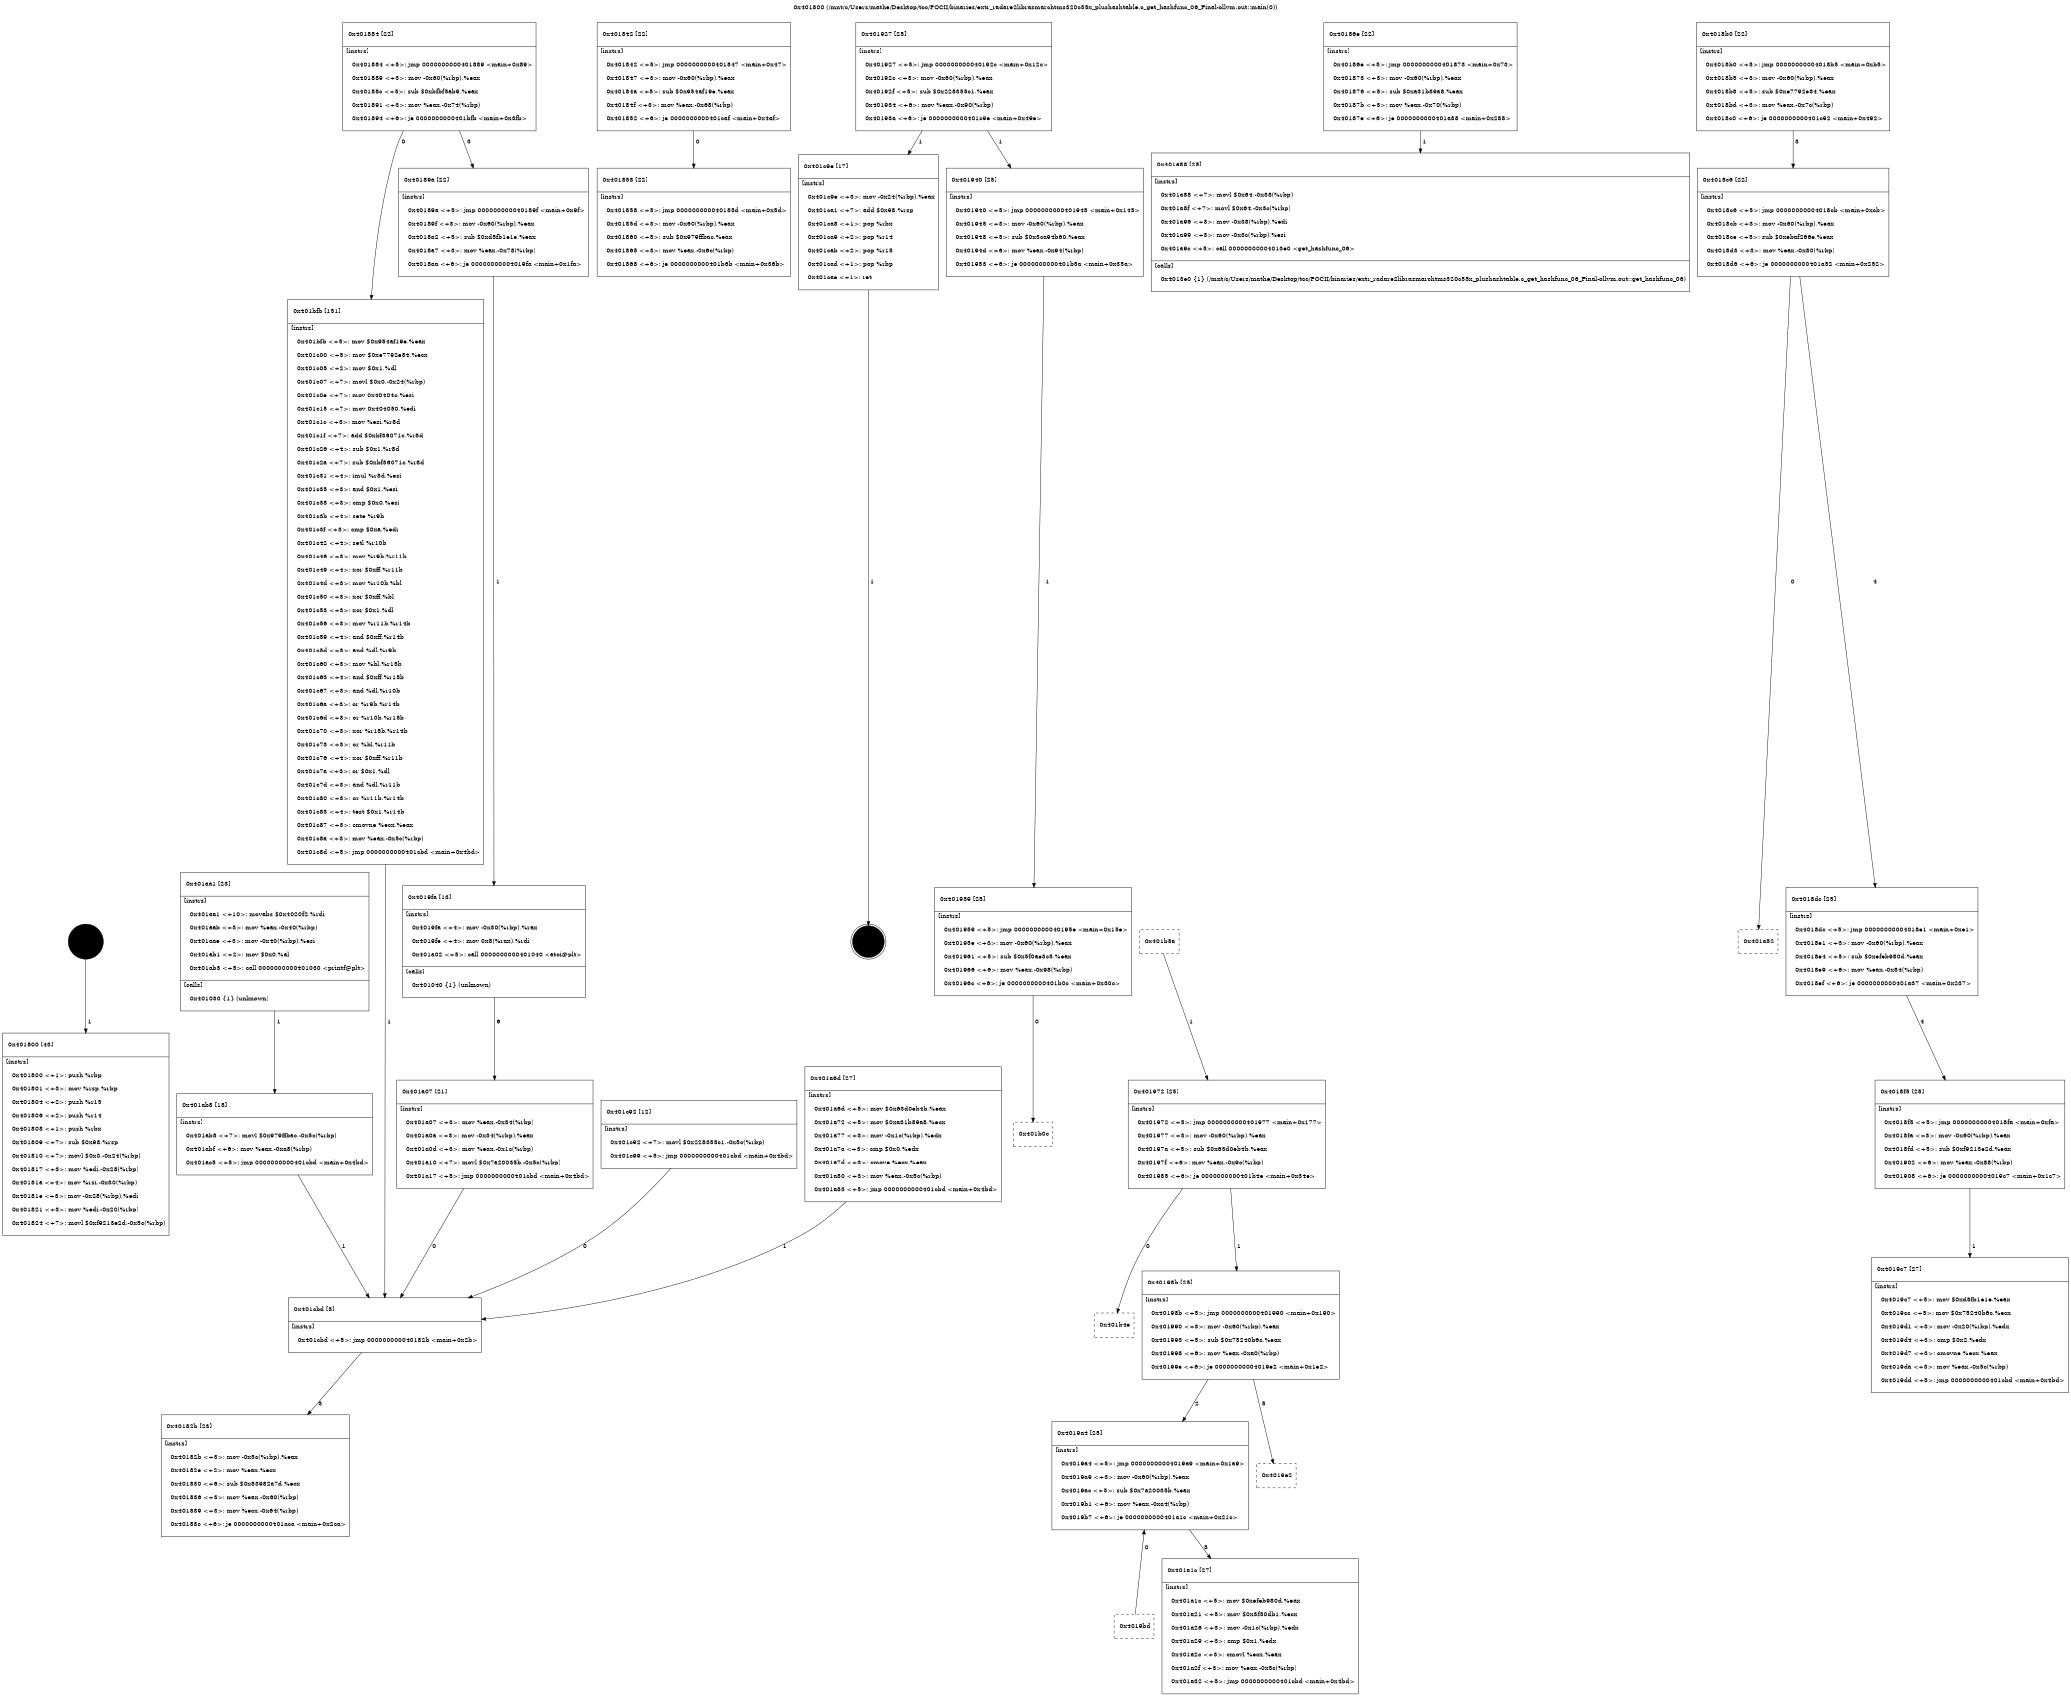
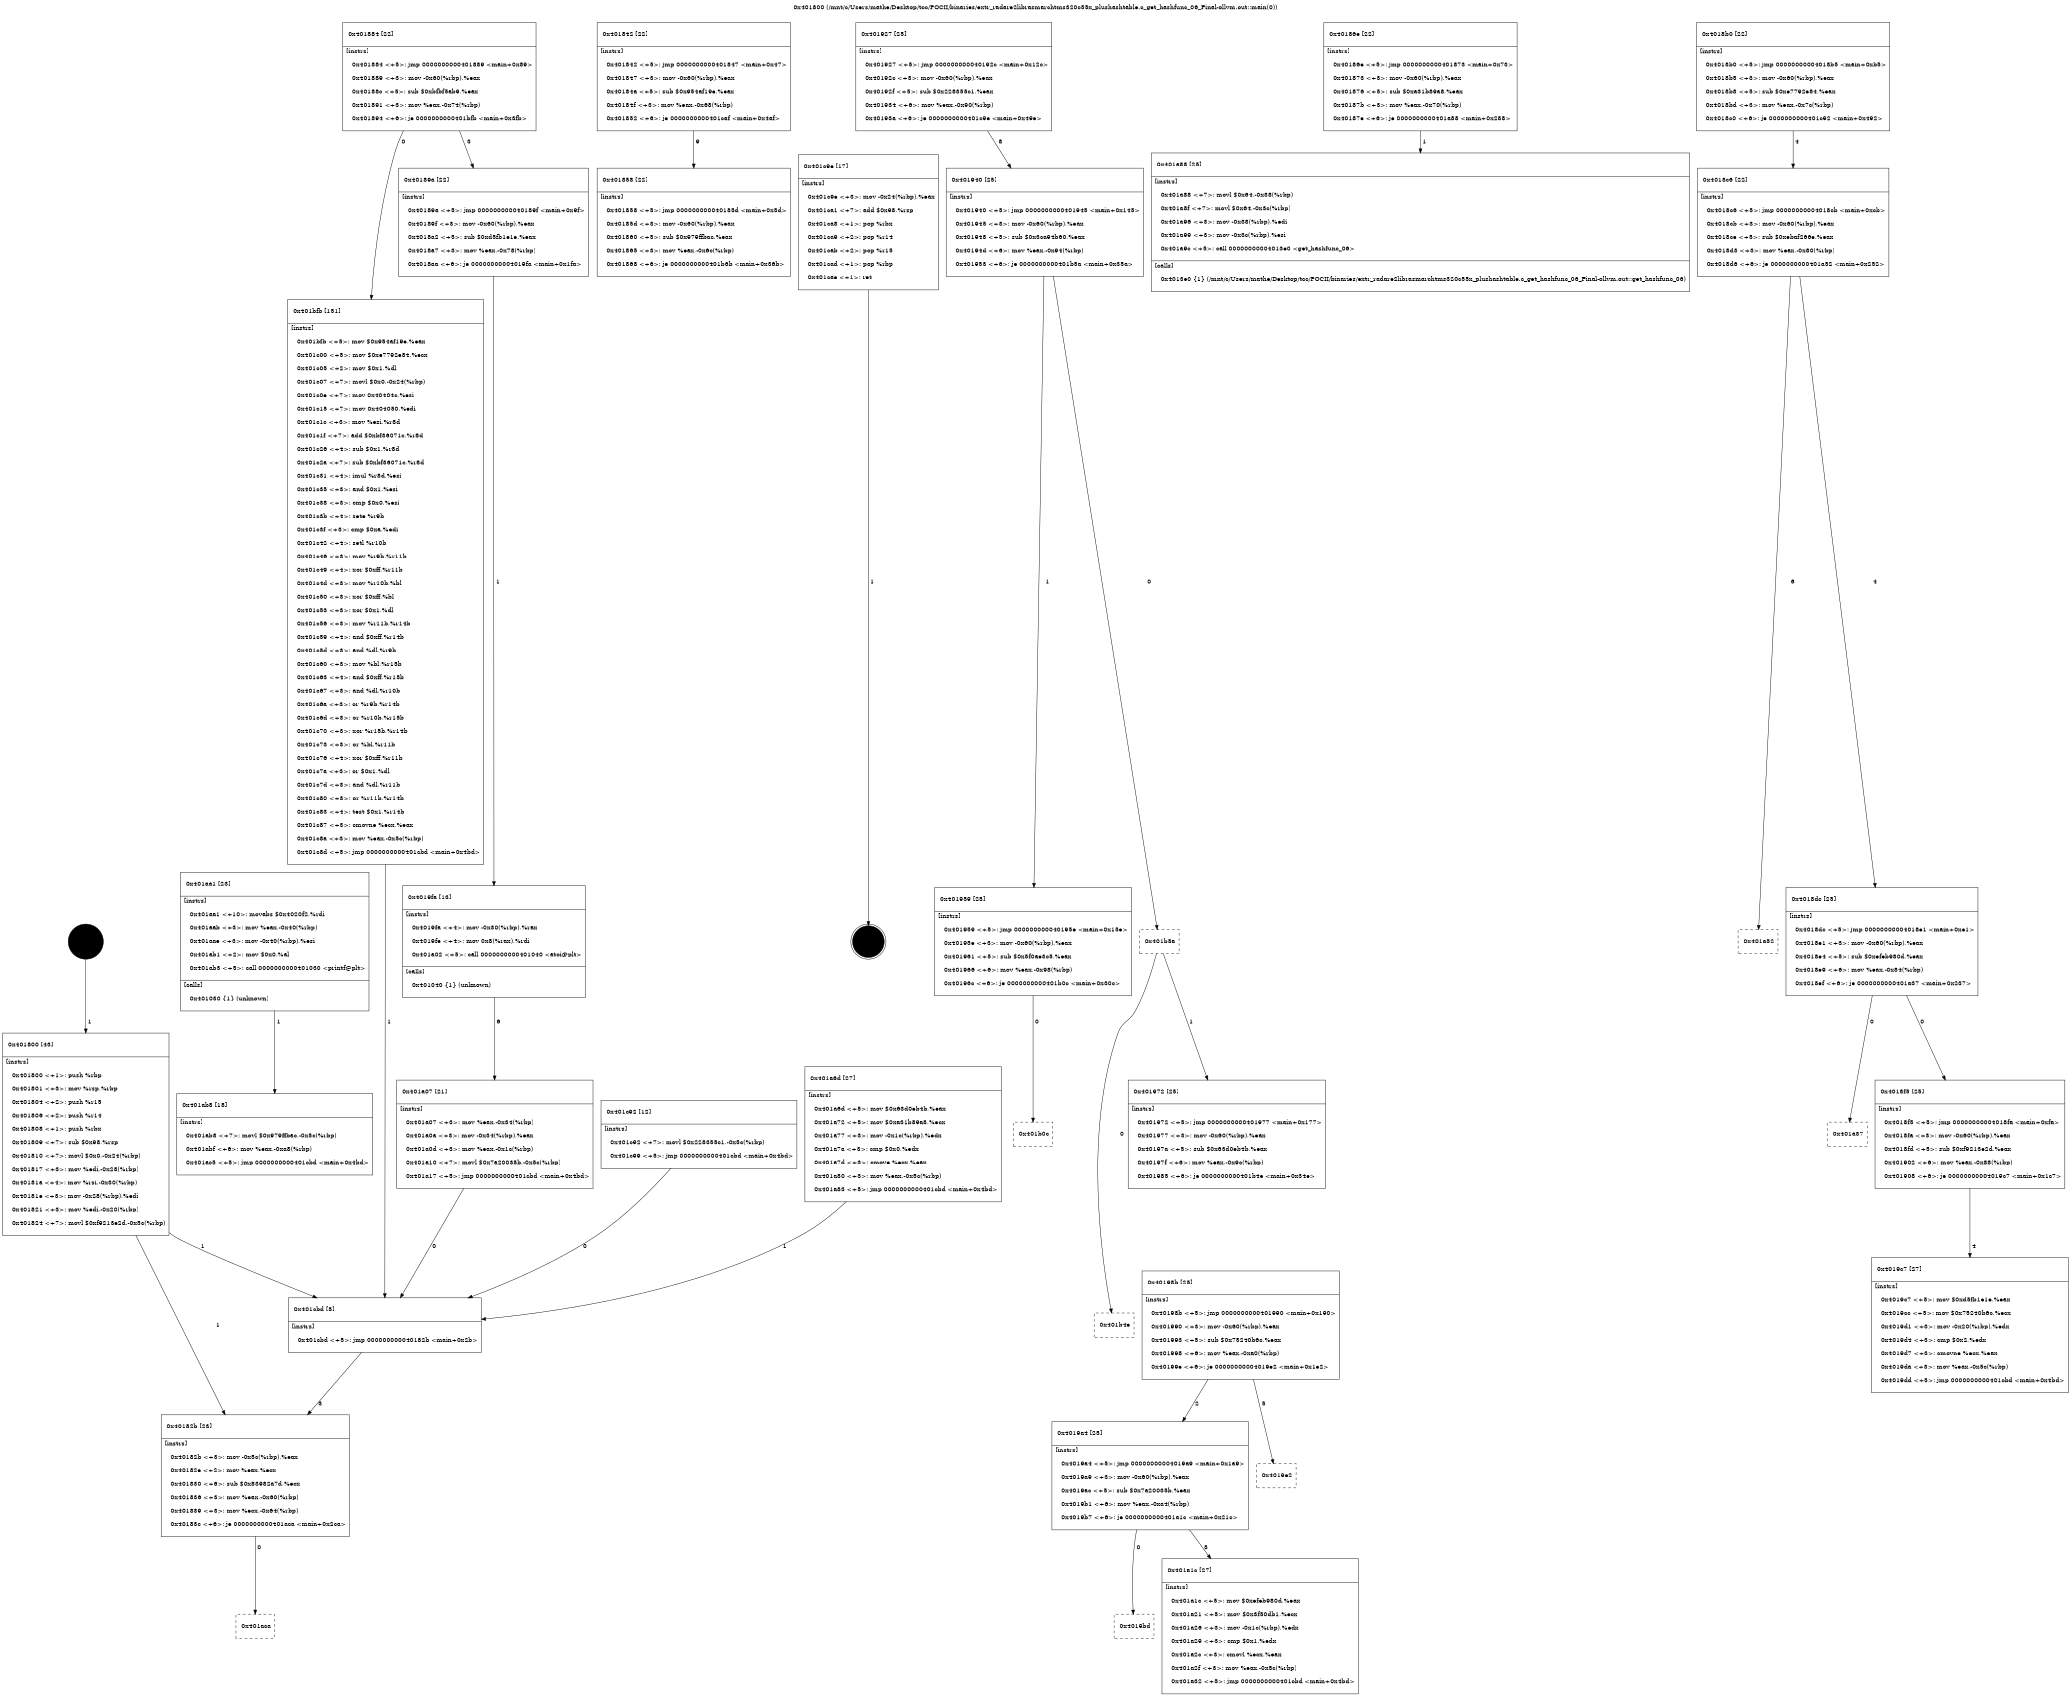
edge "0x401927 [25]" -> "0x401c9e [17]": removed, label "1"
edge "0x401842 [22]" -> "0x401858 [22]": label " 0" -> " 9"
edge "0x401927 [25]" -> "0x401940 [25]": label " 1" -> " 8"
edge "0x4018b0 [22]" -> "0x4018c6 [22]": label " 3" -> " 4"
edge "0x4018c6 [22]" -> "0x401a52": label " 0" -> " 6"
edge "0x401940 [25]" -> "0x401b5a": added, label "0"
edge "0x4018dc [25]" -> "0x4018f5 [25]": label " 4" -> " 0"
node "0x401a37": added
edge "0x401972 [25]" -> "0x40198b [25]": removed, label "1"
edge "0x401ab8 [18]" -> "0x401cbd [5]": now "0x401800 [43]" -> "0x401cbd [5]"
edge "0x401972 [25]" -> "0x401b4e": now "0x401b5a" -> "0x401b4e"
edge "0x4018f5 [25]" -> "0x4019c7 [27]": label " 1" -> " 4"
edge "0x401800 [43]" -> "0x40182b [23]": added, label "1"
edge "0x4019bd" -> "0x4019a4 [25]": reversed
node "0x401aca": added
